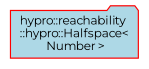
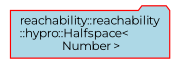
node "hypro::reachability ::hypro::Halfspace< Number >": label "hypro::reachability ::hypro::Halfspace< Number >" -> "reachability::reachability ::hypro::Halfspace< Number >"
